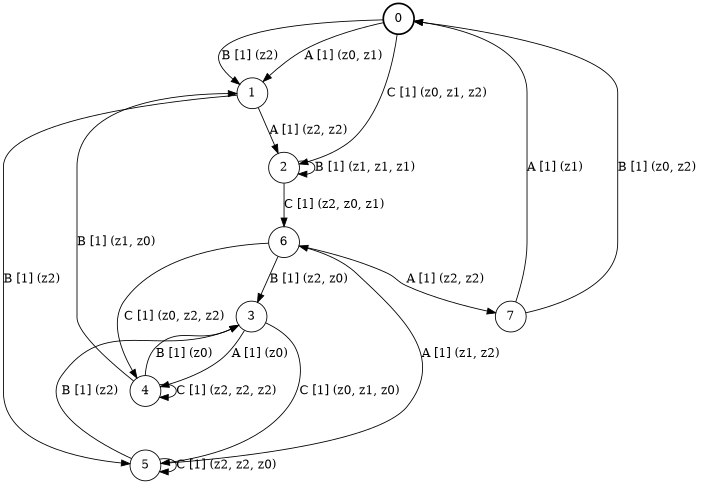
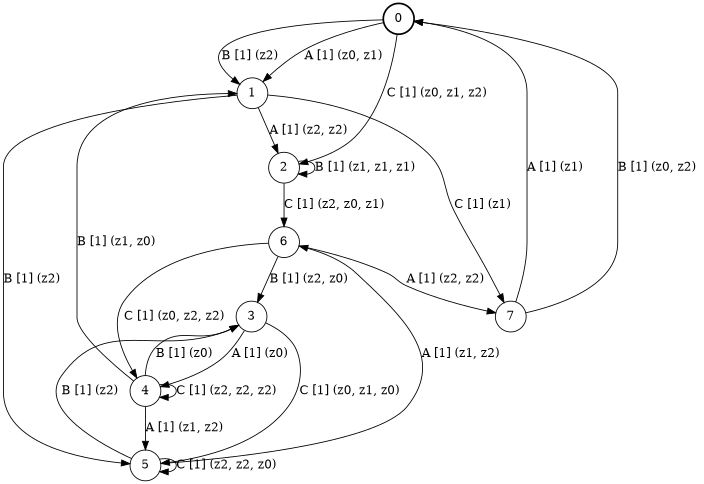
edge "1" -> "7": added, label "C [1] (z1)"
edge "4" -> "5": added, label "A [1] (z1, z2)"
